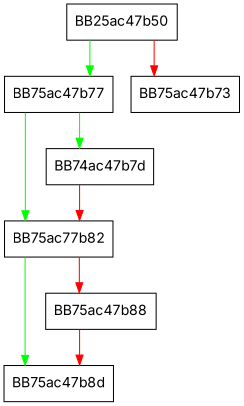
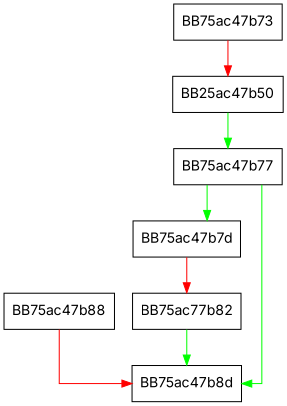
edge "BB25ac47b50" -> "BB75ac47b73": reversed
edge "BB75ac47b77" -> "BB75ac77b82": now "BB75ac47b77" -> "BB75ac47b8d"
node "BB74ac47b7d": label "BB74ac47b7d" -> "BB75ac47b7d"
edge "BB75ac77b82" -> "BB75ac47b88": removed
